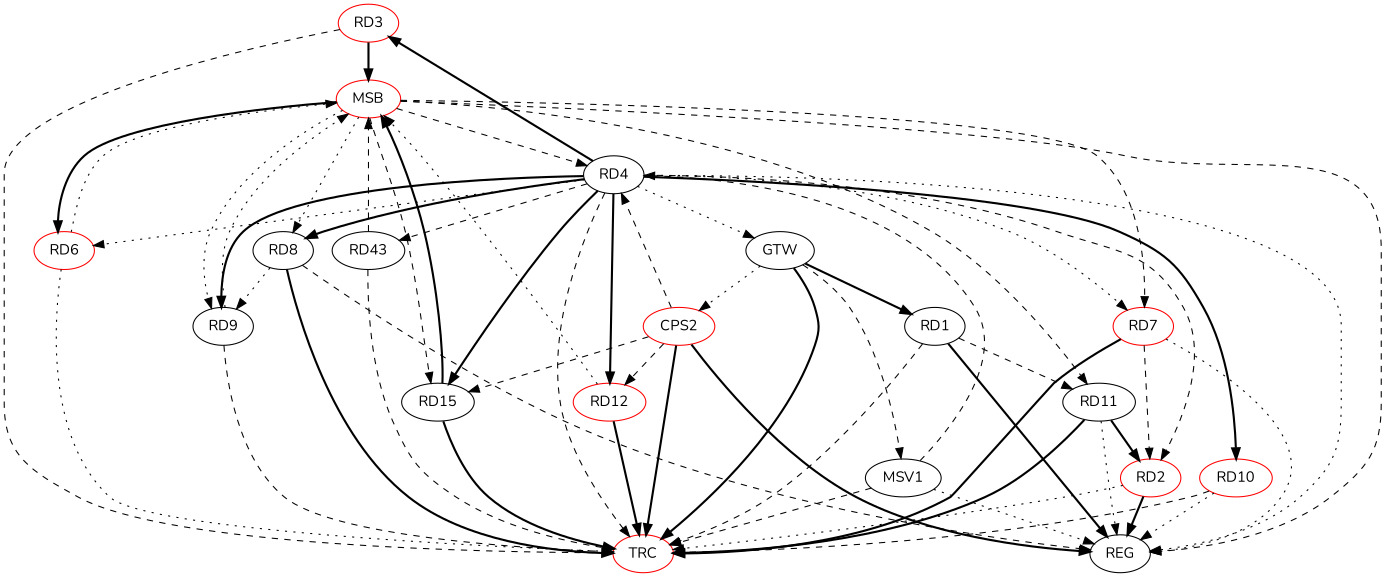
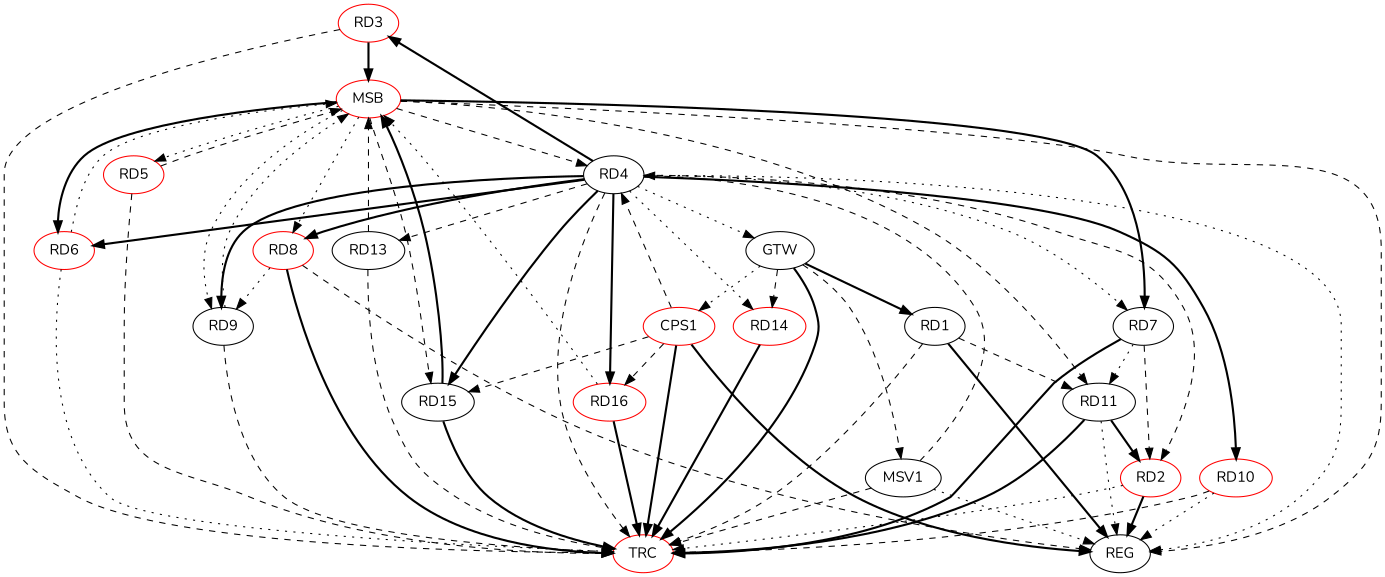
edge "MSB" -> "RD7": style dashed -> bold
node "RD5": added
edge "RD4" -> "RD6": style dotted -> bold
node "RD8": color black -> red
node "RD43": label "RD43" -> "RD13"
node "CPS2": label "CPS2" -> "CPS1"
node "RD14": added
node "RD7": color red -> black
node "RD12": label "RD12" -> "RD16"
edge "RD7" -> "REG": now "RD7" -> "RD11"
